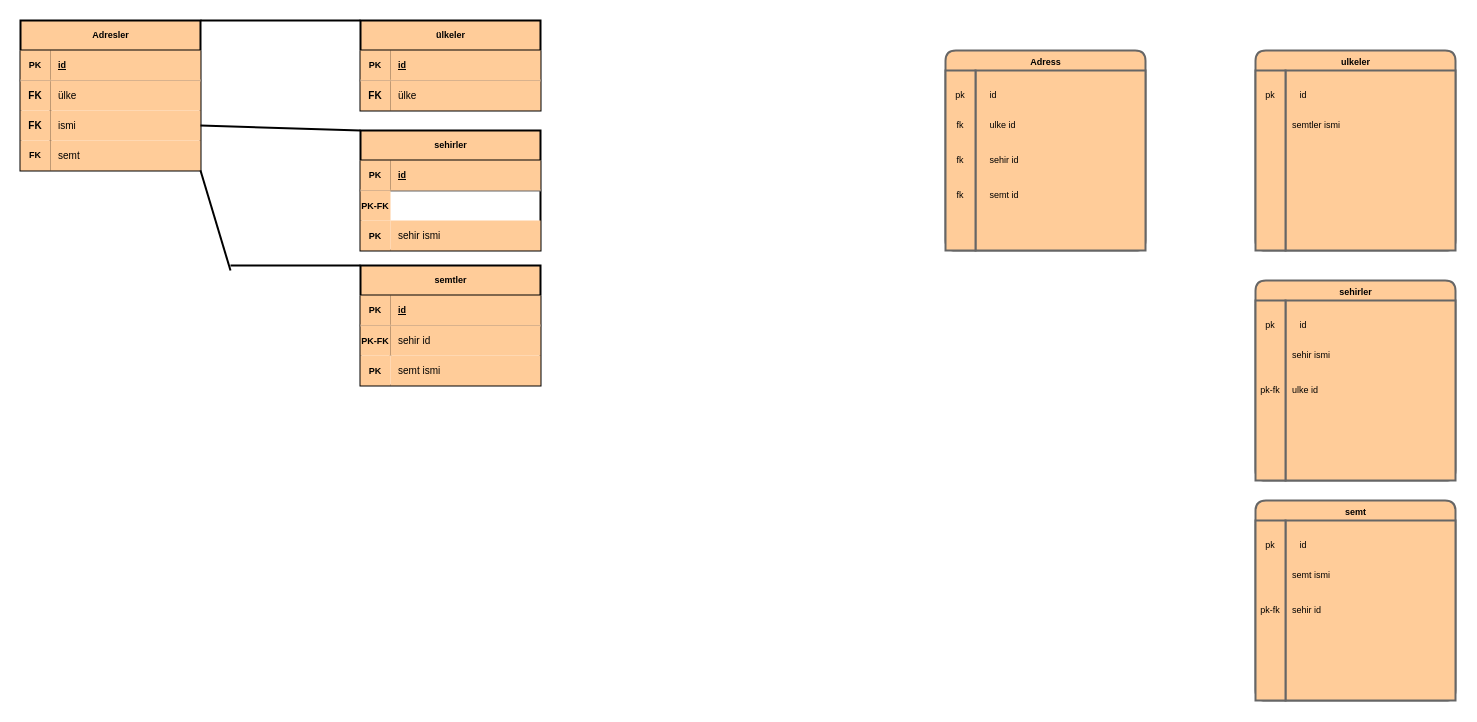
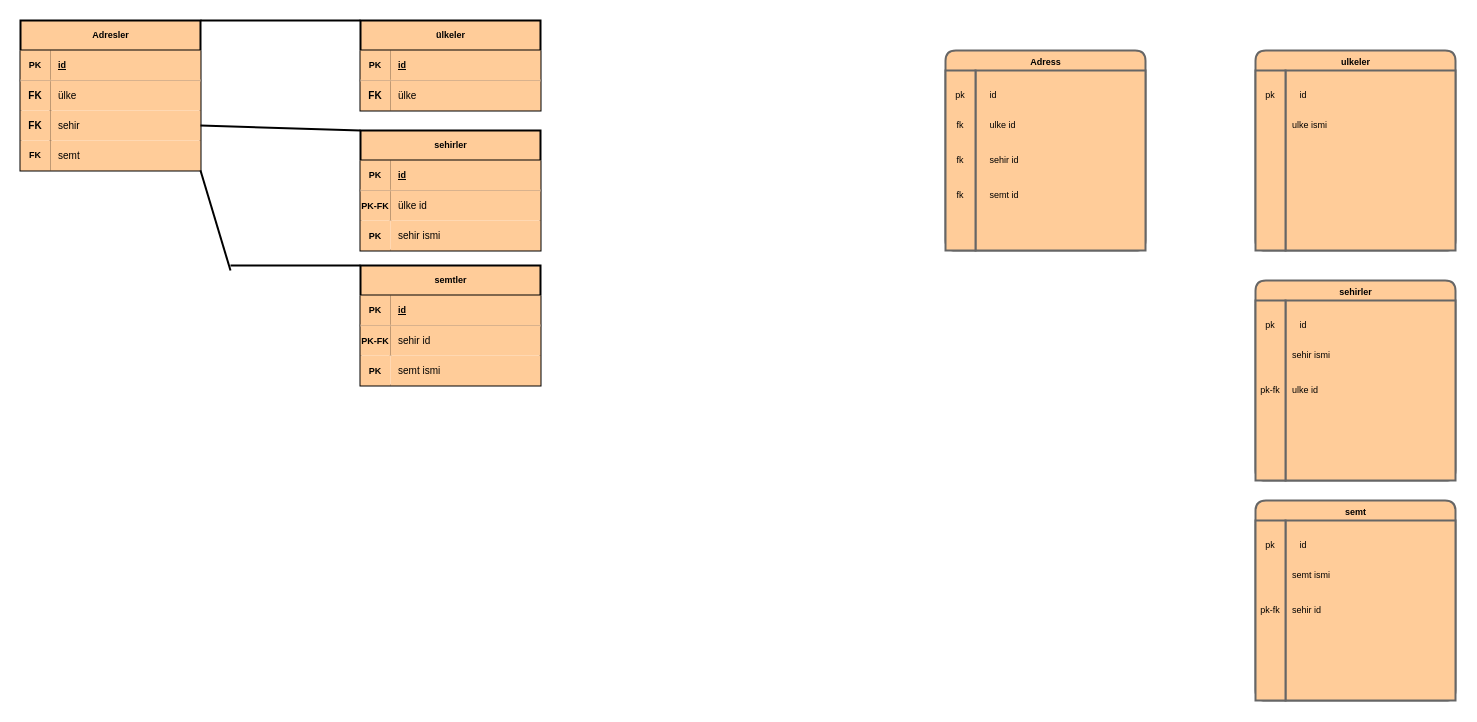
node "ismi": label "ismi" -> "sehir"
node "semtler ismi": label "semtler ismi" -> "ulke ismi"
node "ülke id": added
